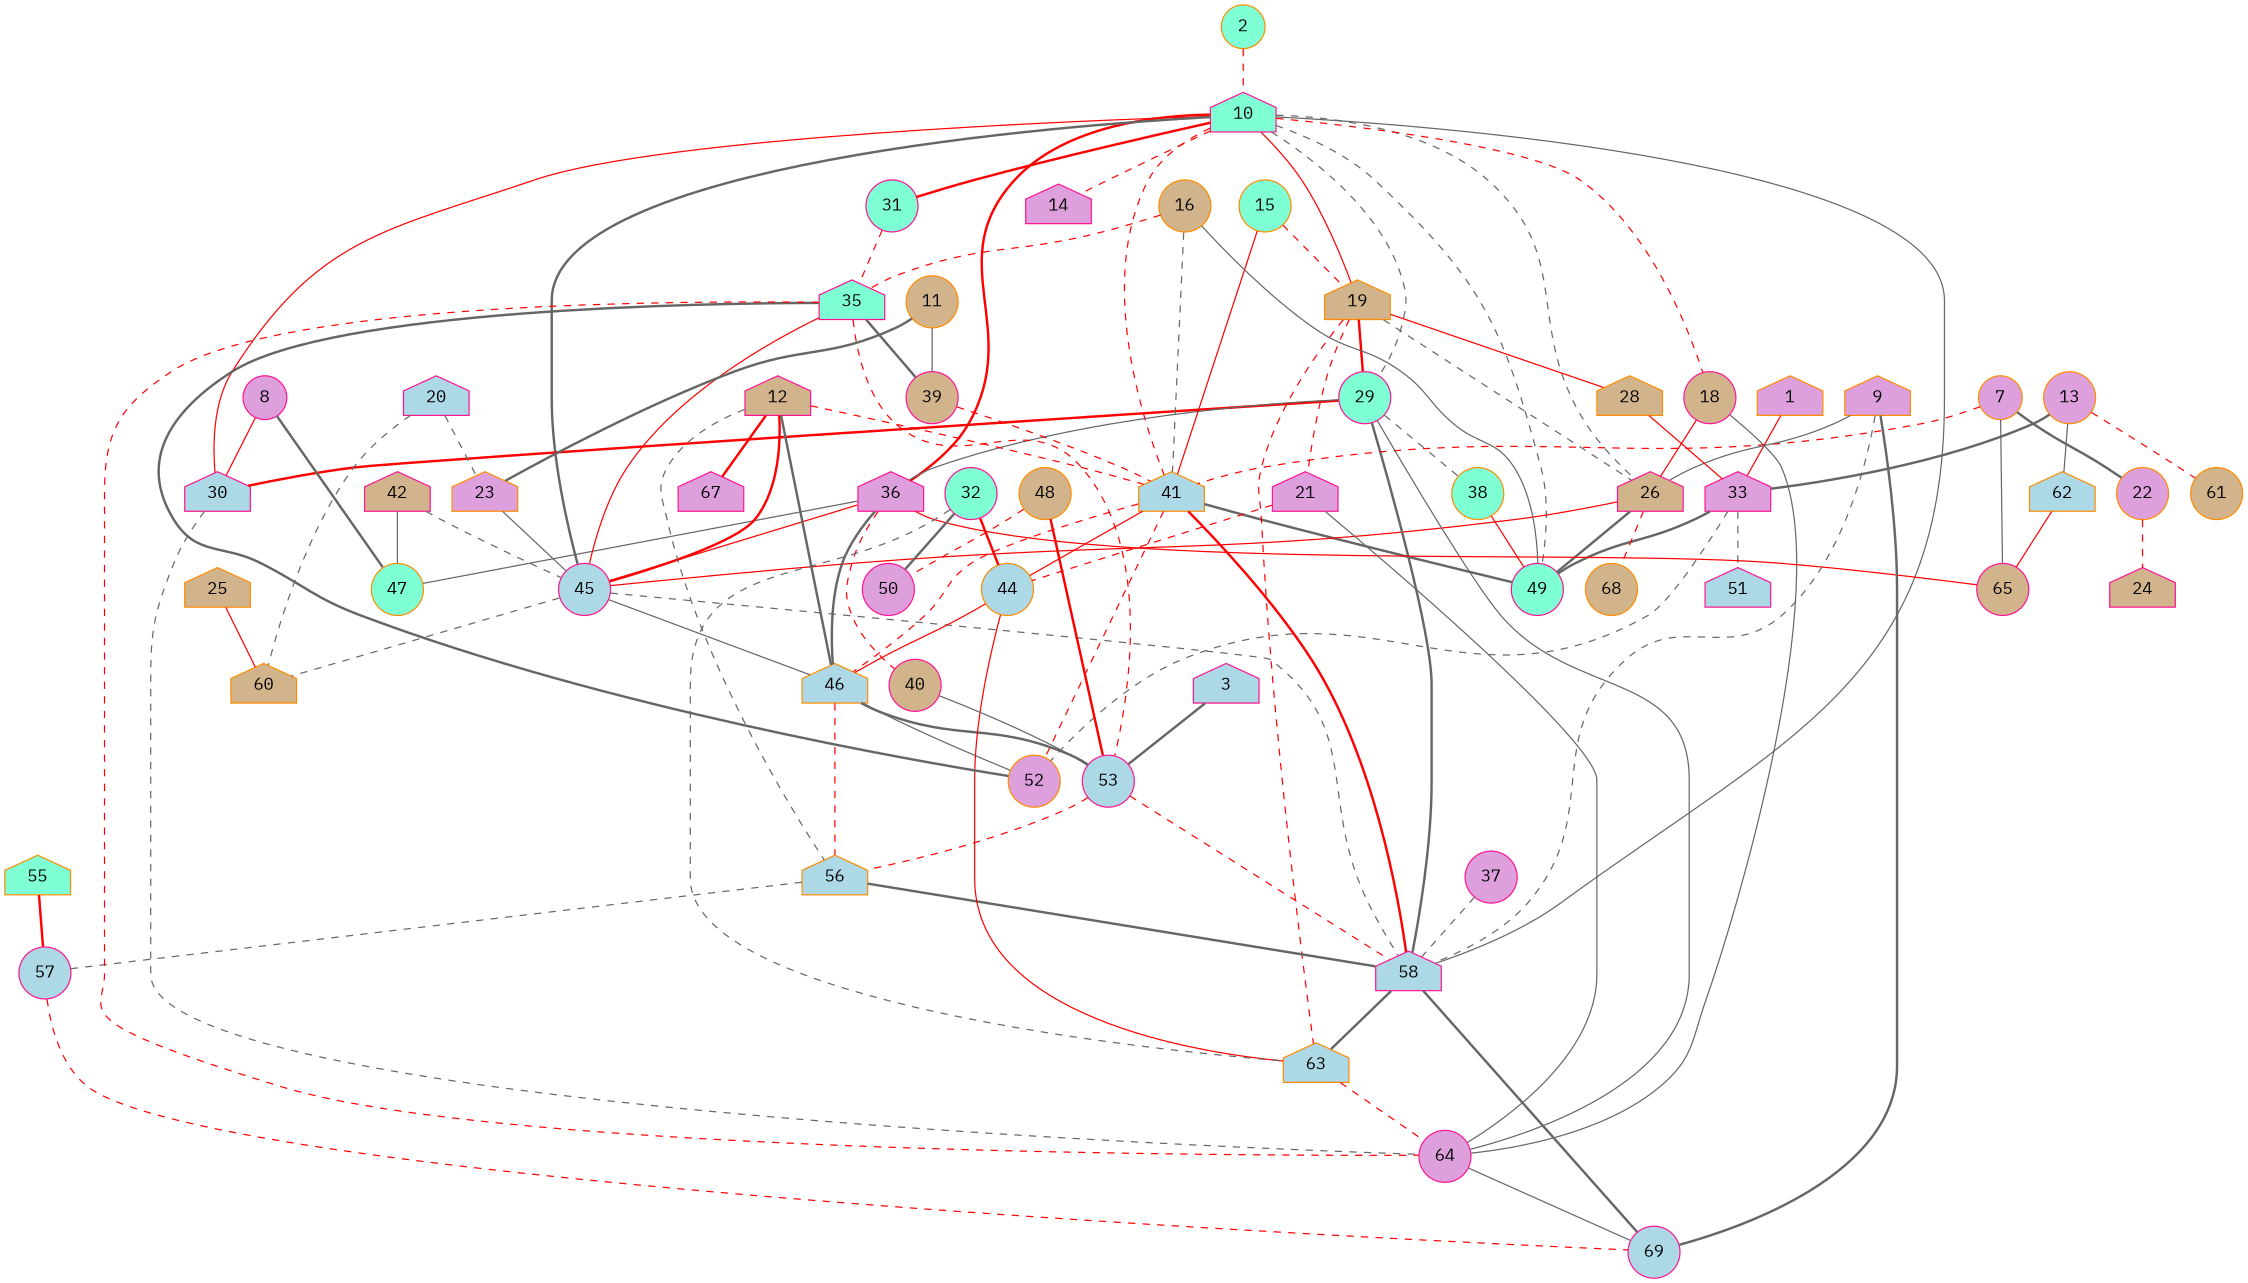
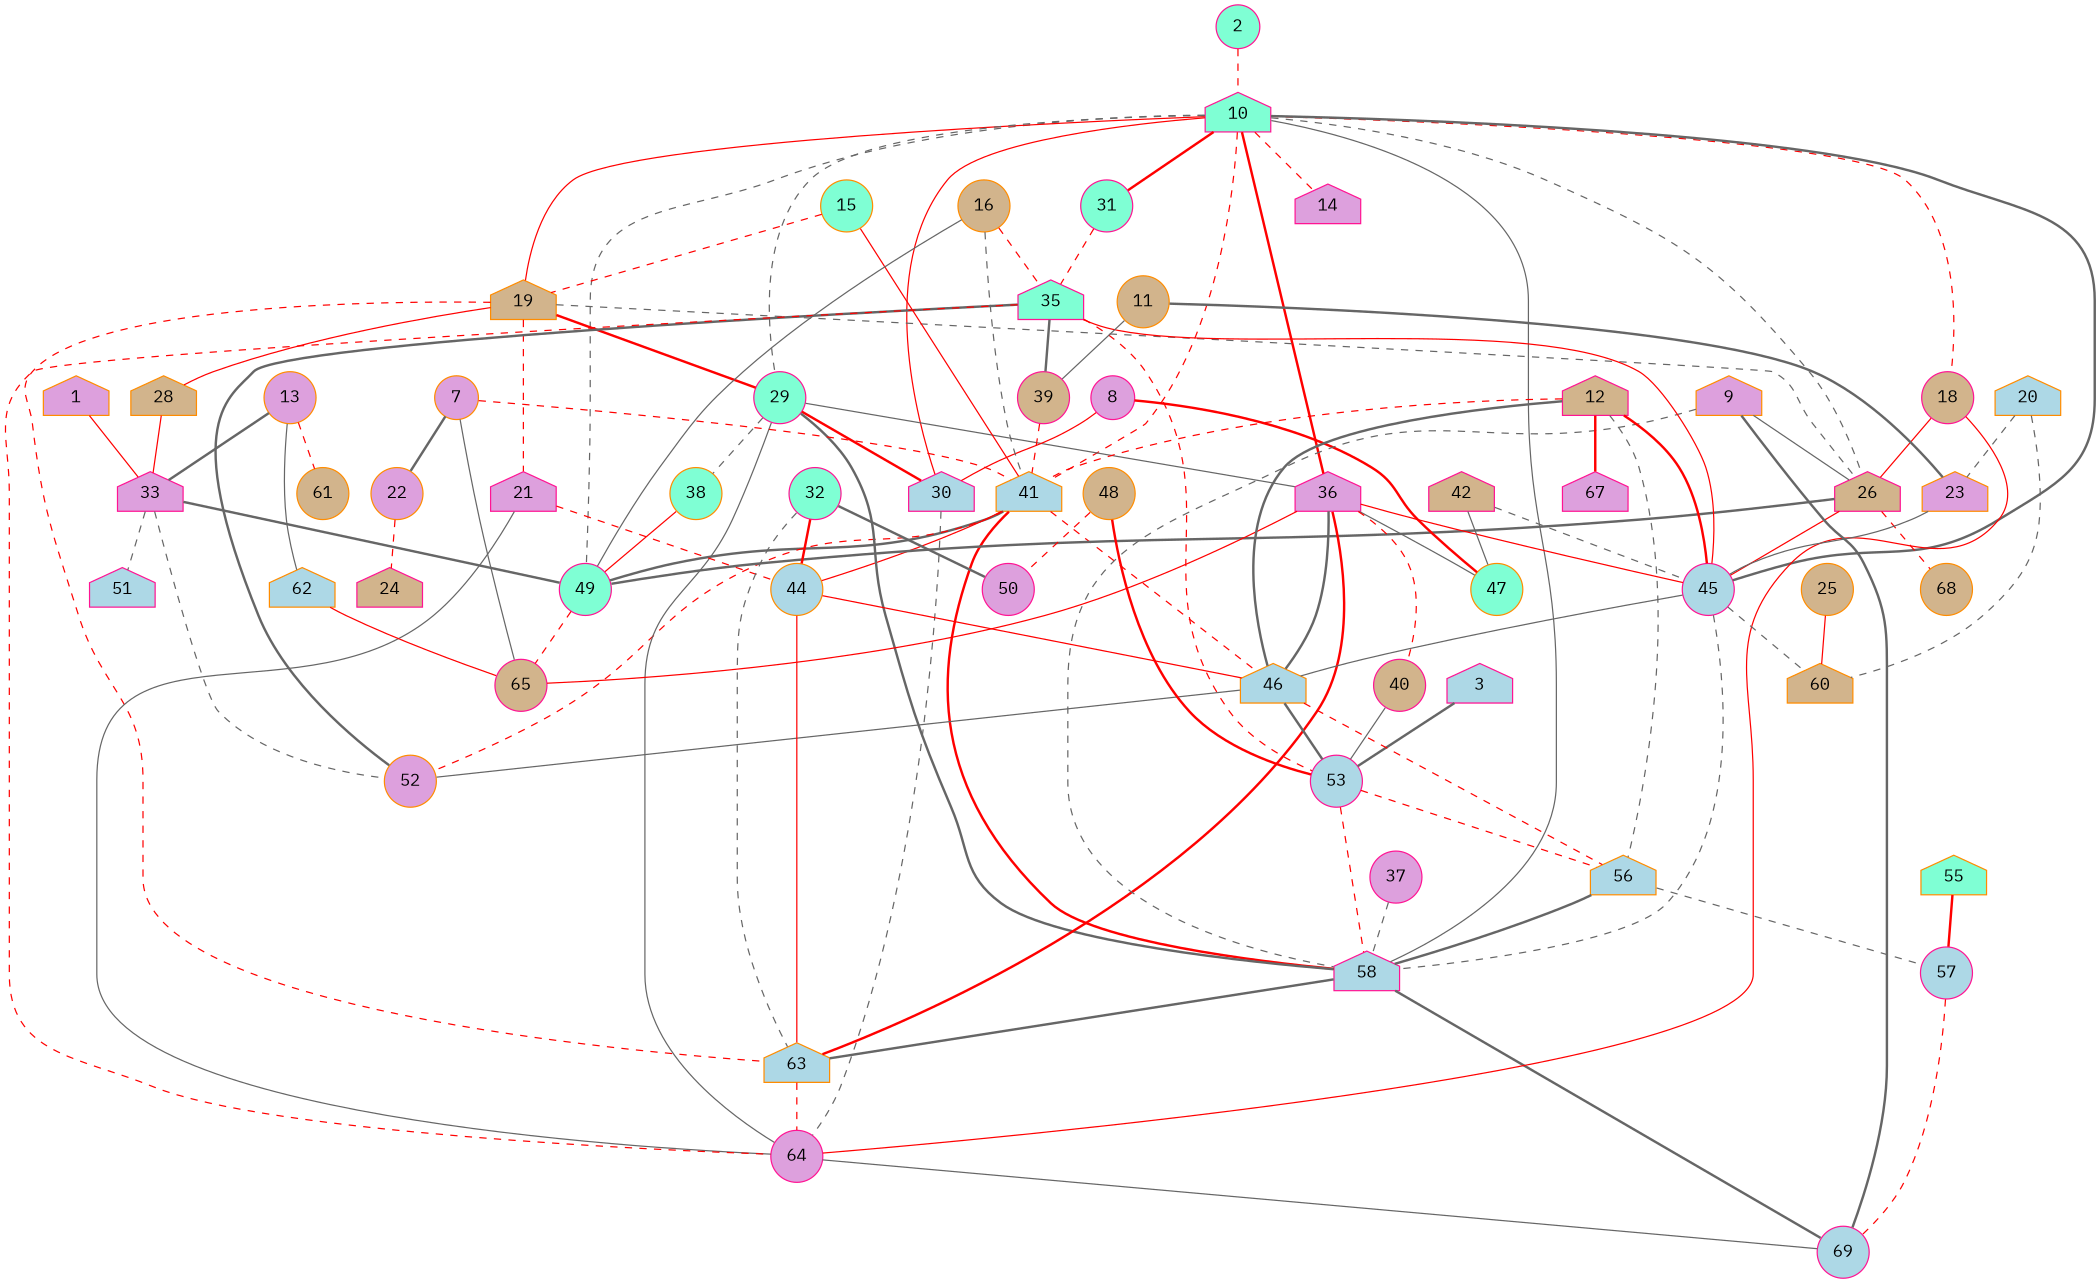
node "2": color darkorange -> deeppink
node "20": color deeppink -> darkorange
edge "8" -- "47": color gray40 -> red
node "25": shape house -> circle
edge "49" -- "65": added
edge "18" -- "64": color gray40 -> red
edge "36" -- "63": added
